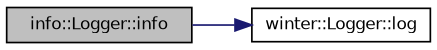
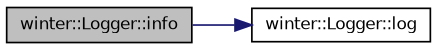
node "info::Logger::info": label "info::Logger::info" -> "winter::Logger::info"
